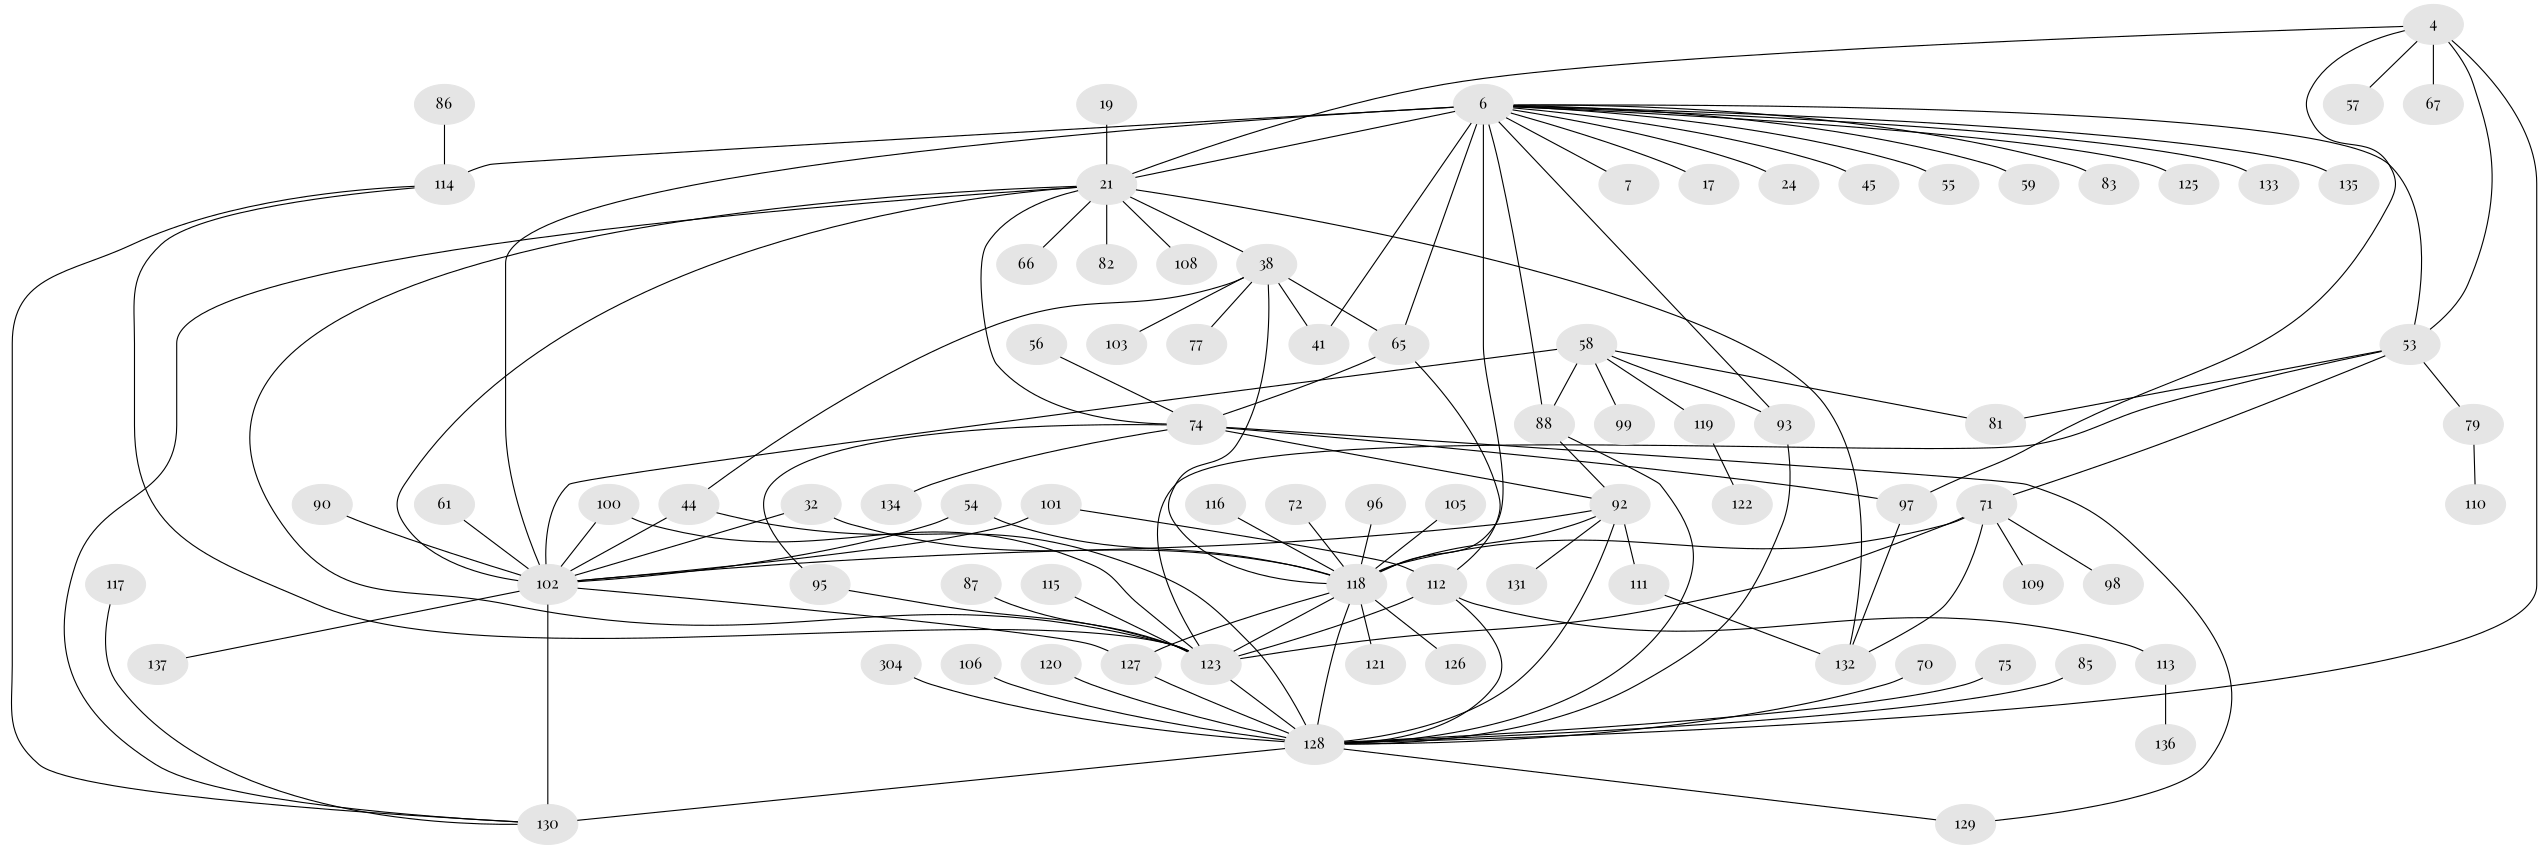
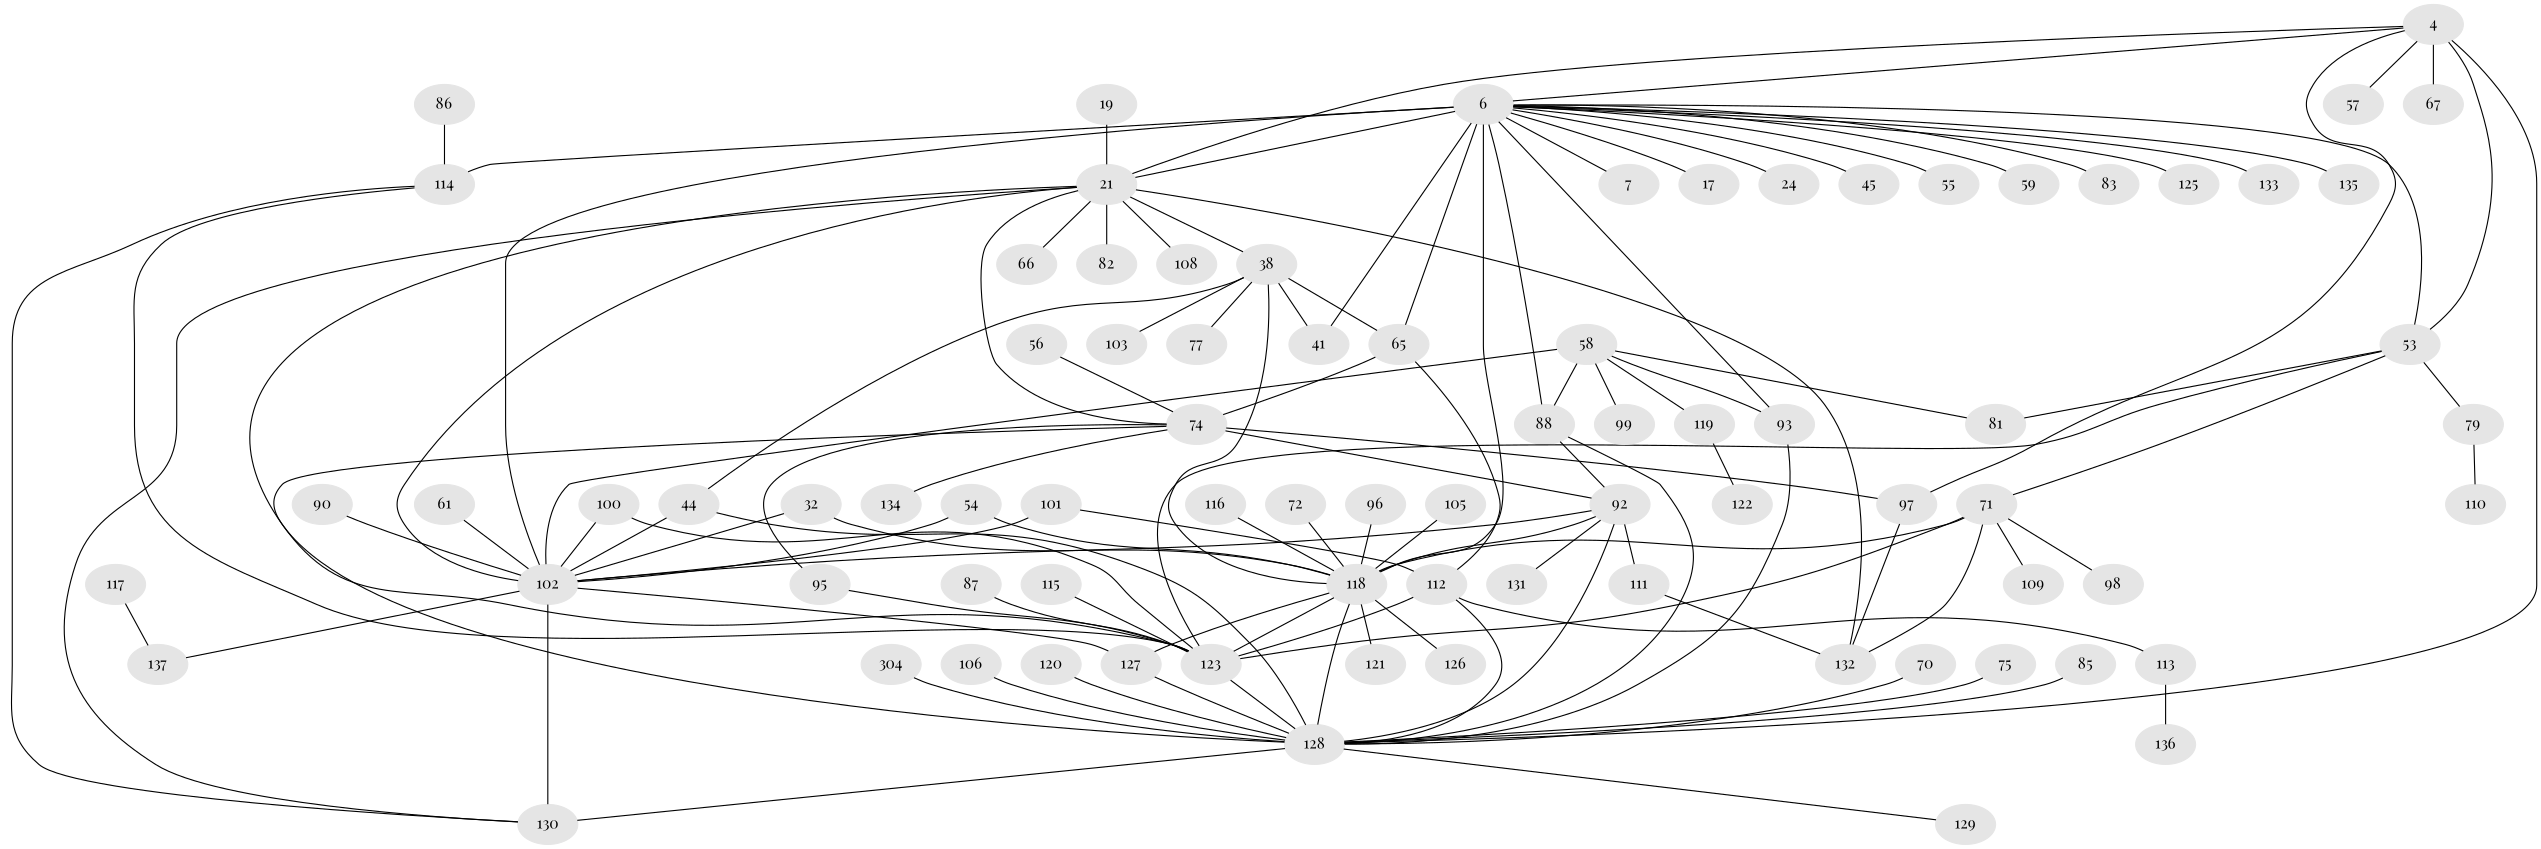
edge "4" -- "6": added
edge "74" -- "129": now "74" -- "128"
edge "117" -- "130": now "117" -- "137"
